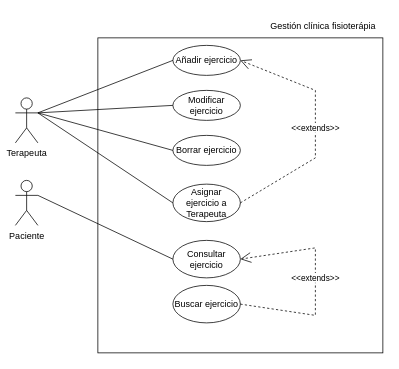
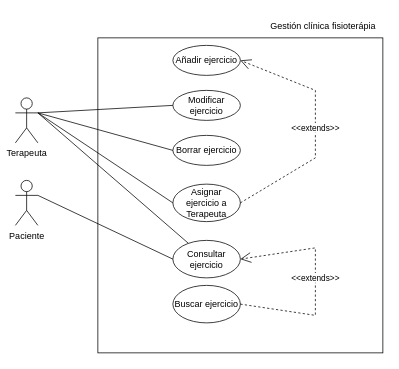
edge "Añadir ejercicio" -- "Terapeuta": now "Consultar ejercicio" -- "Terapeuta"
